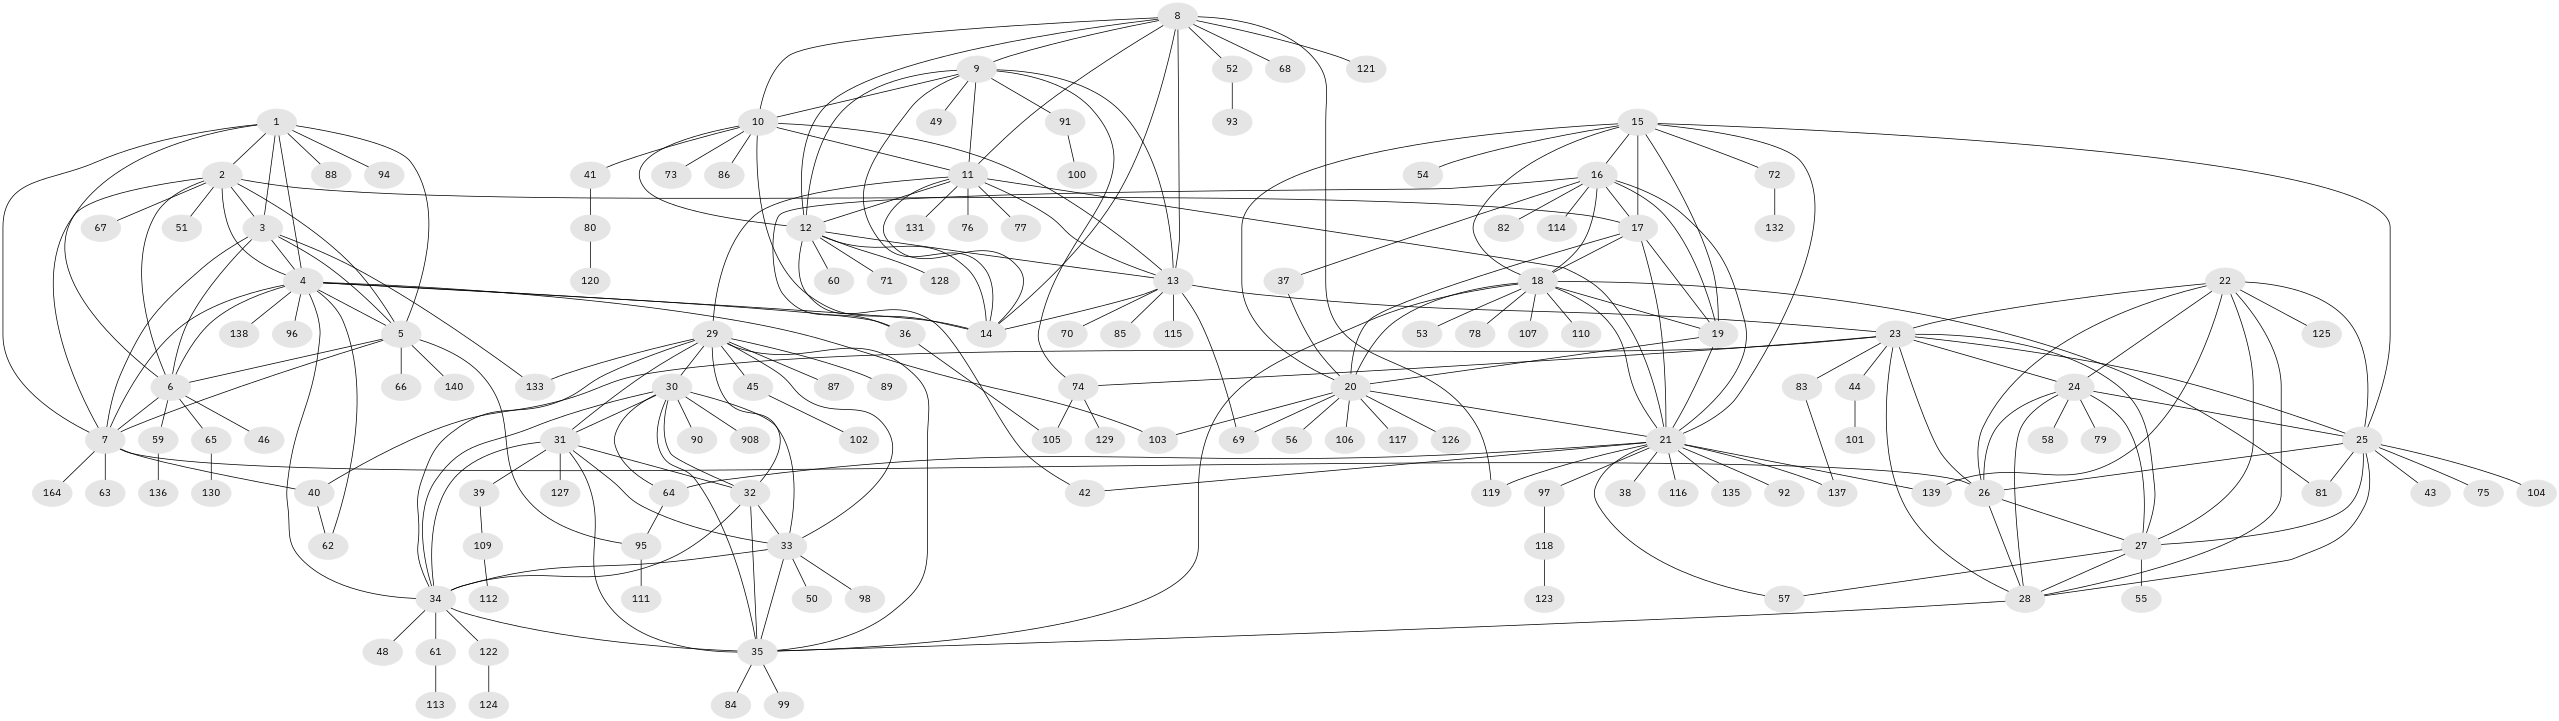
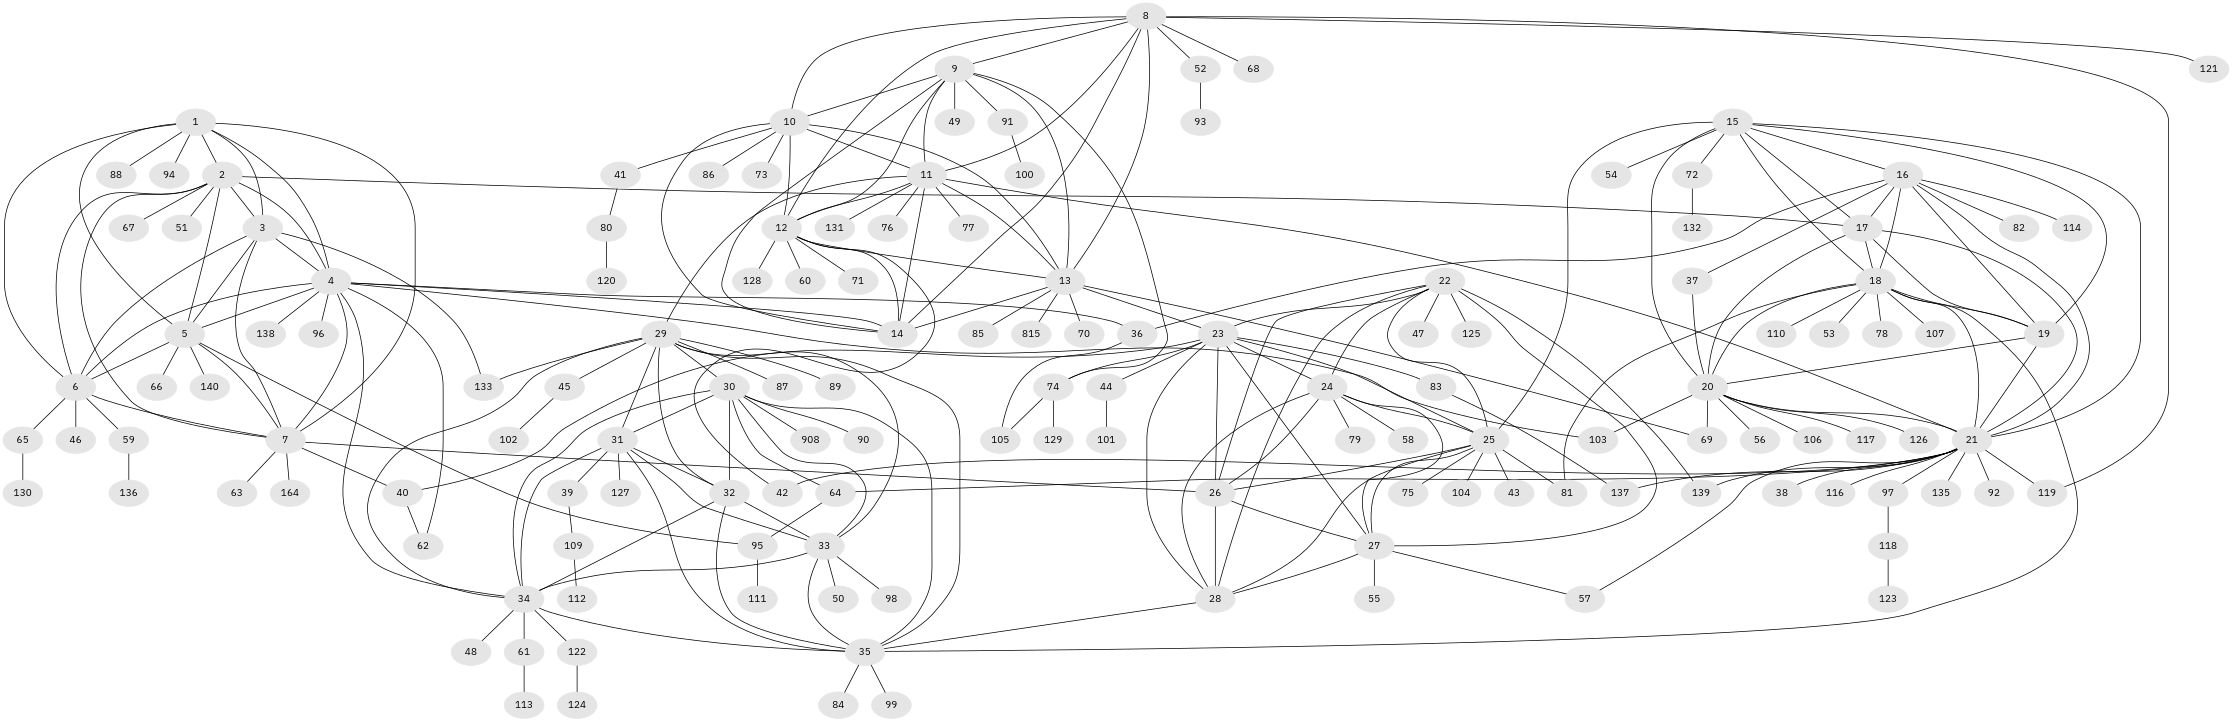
node "115": label "115" -> "815"
node "47": added
